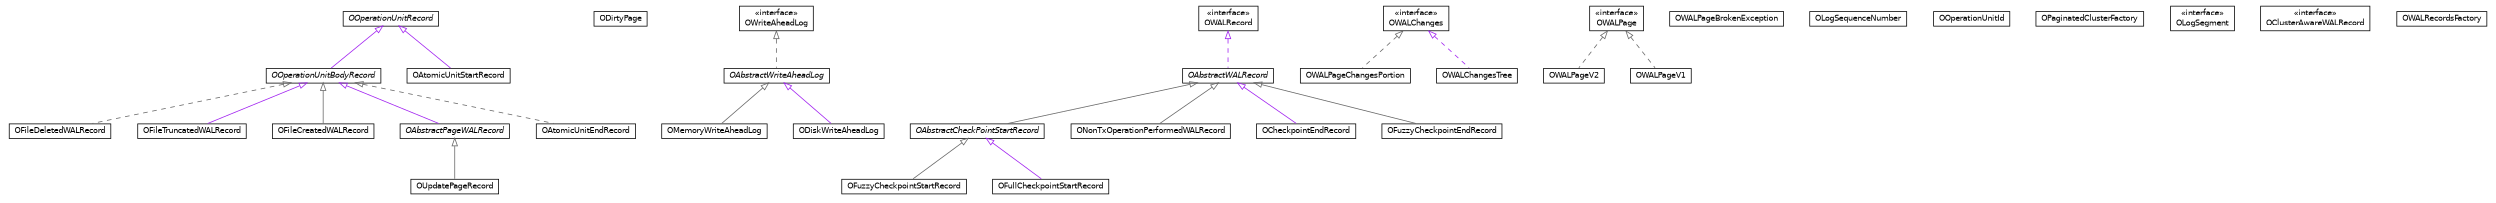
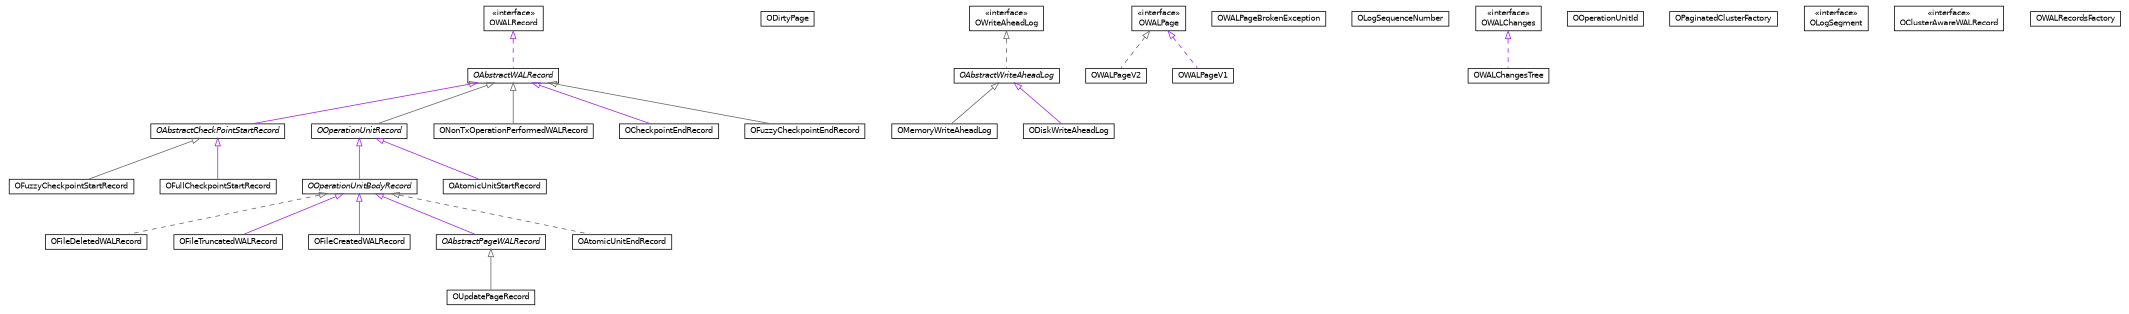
edge "OWALPageV1" -> "OWALPage": color gray40 -> purple
node "OWALPageChangesPortion": removed
edge "OOperationUnitRecord" -> "OAbstractWALRecord": added
edge "OAbstractCheckPointStartRecord" -> "OAbstractWALRecord": color gray40 -> purple
edge "OFileCreatedWALRecord" -> "OOperationUnitBodyRecord": color gray40 -> purple
